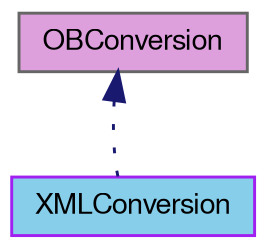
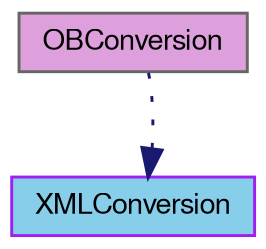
edge "XMLConversion" -> "OBConversion": reversed
